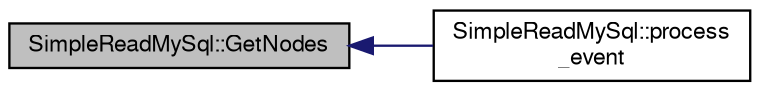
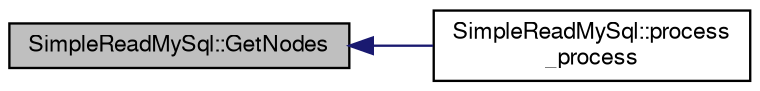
node "SimpleReadMySql::process _event": label "SimpleReadMySql::process _event" -> "SimpleReadMySql::process _process"
